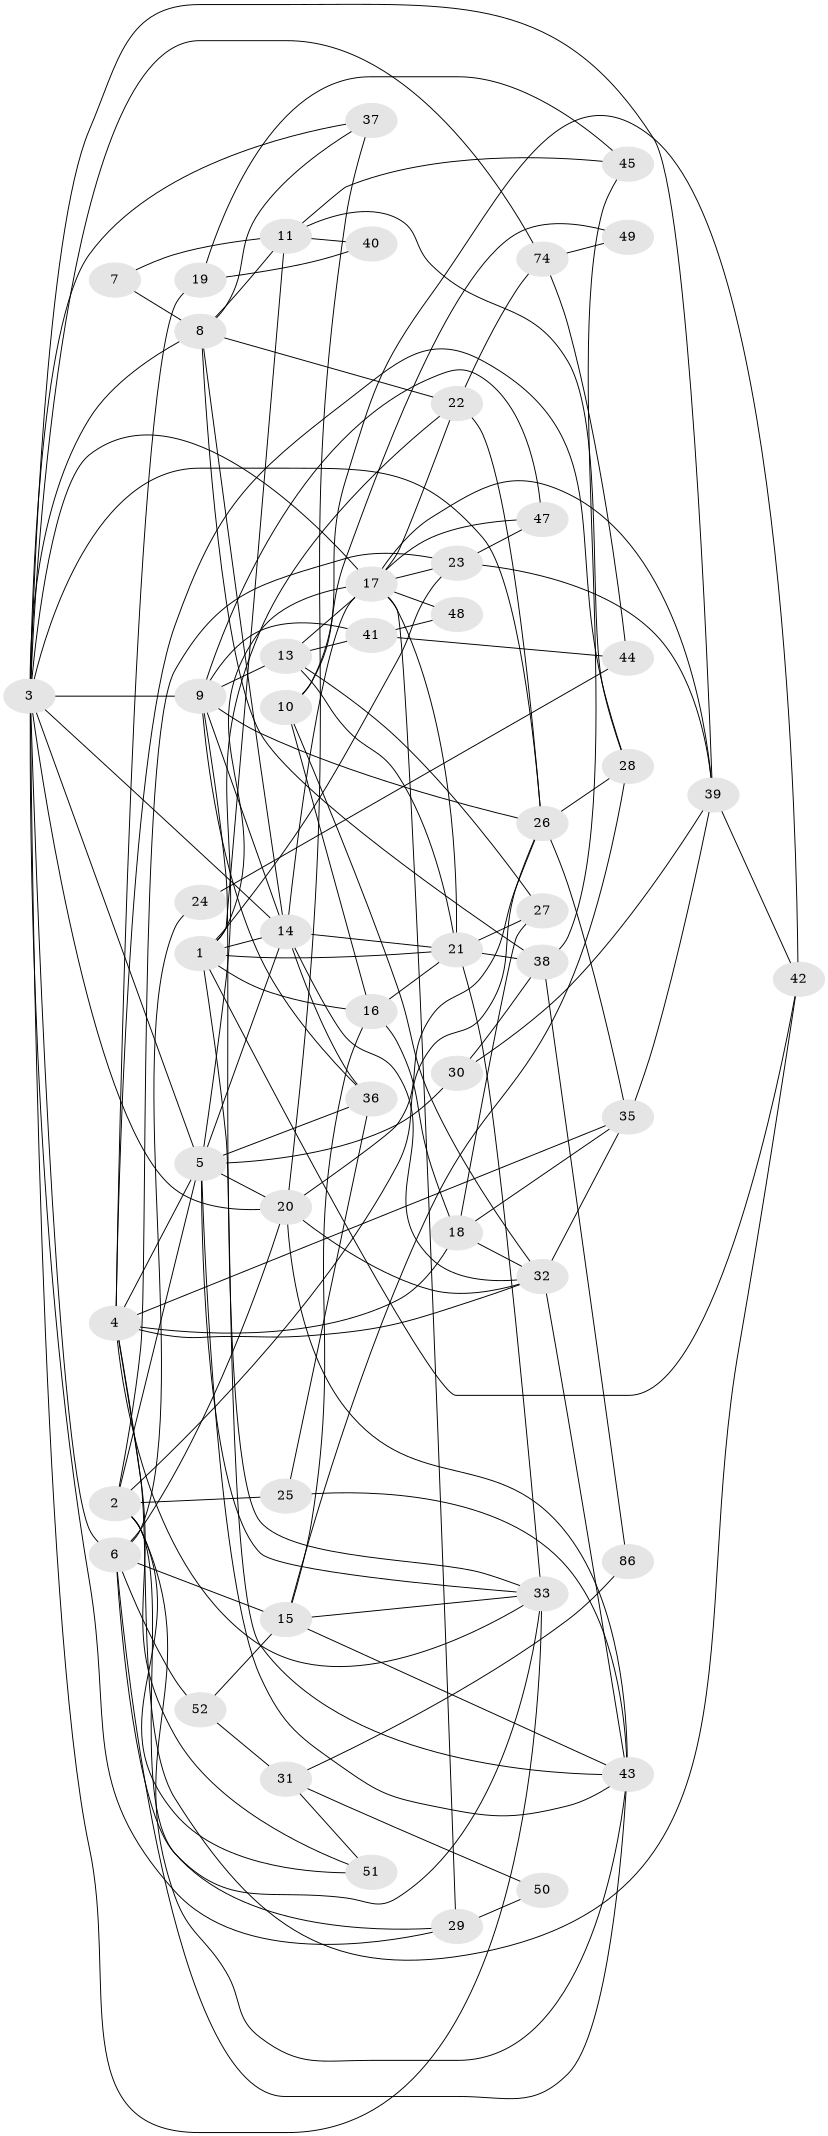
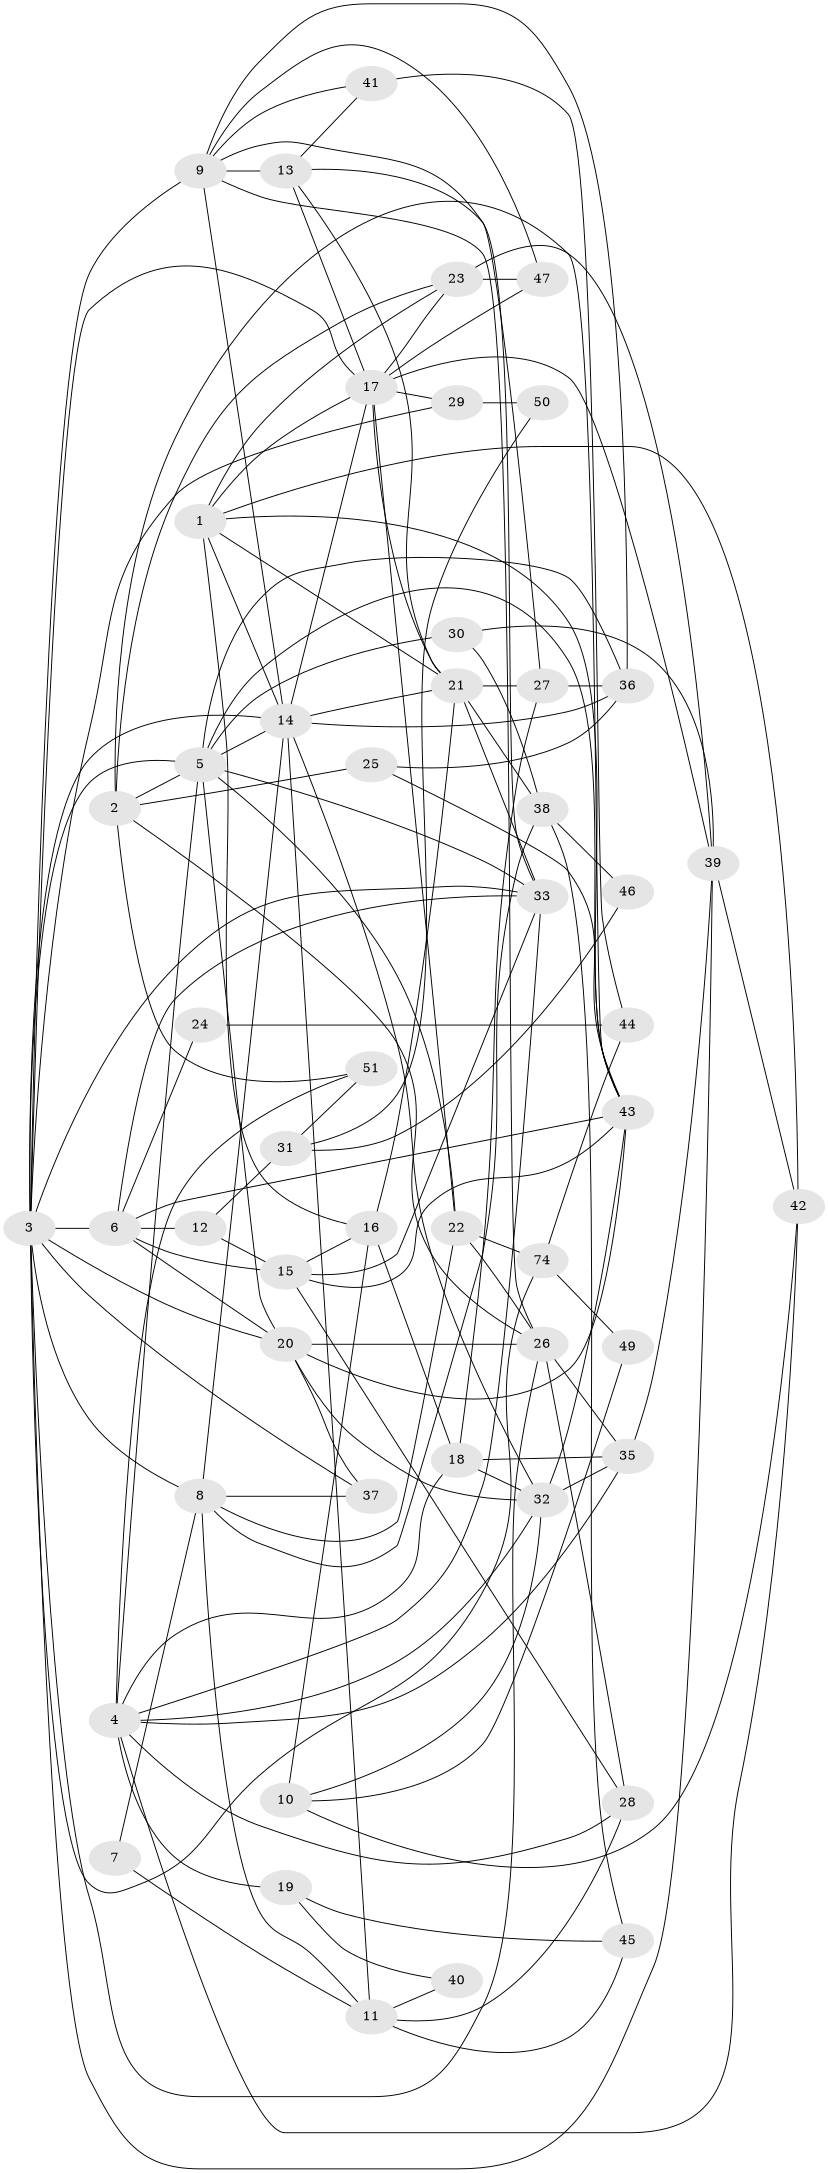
edge "11" -- "1": now "11" -- "14"
node "48": removed
edge "27" -- "36": added
node "86": label "86" -> "46"
node "52": label "52" -> "12"
edge "2" -- "29": removed
